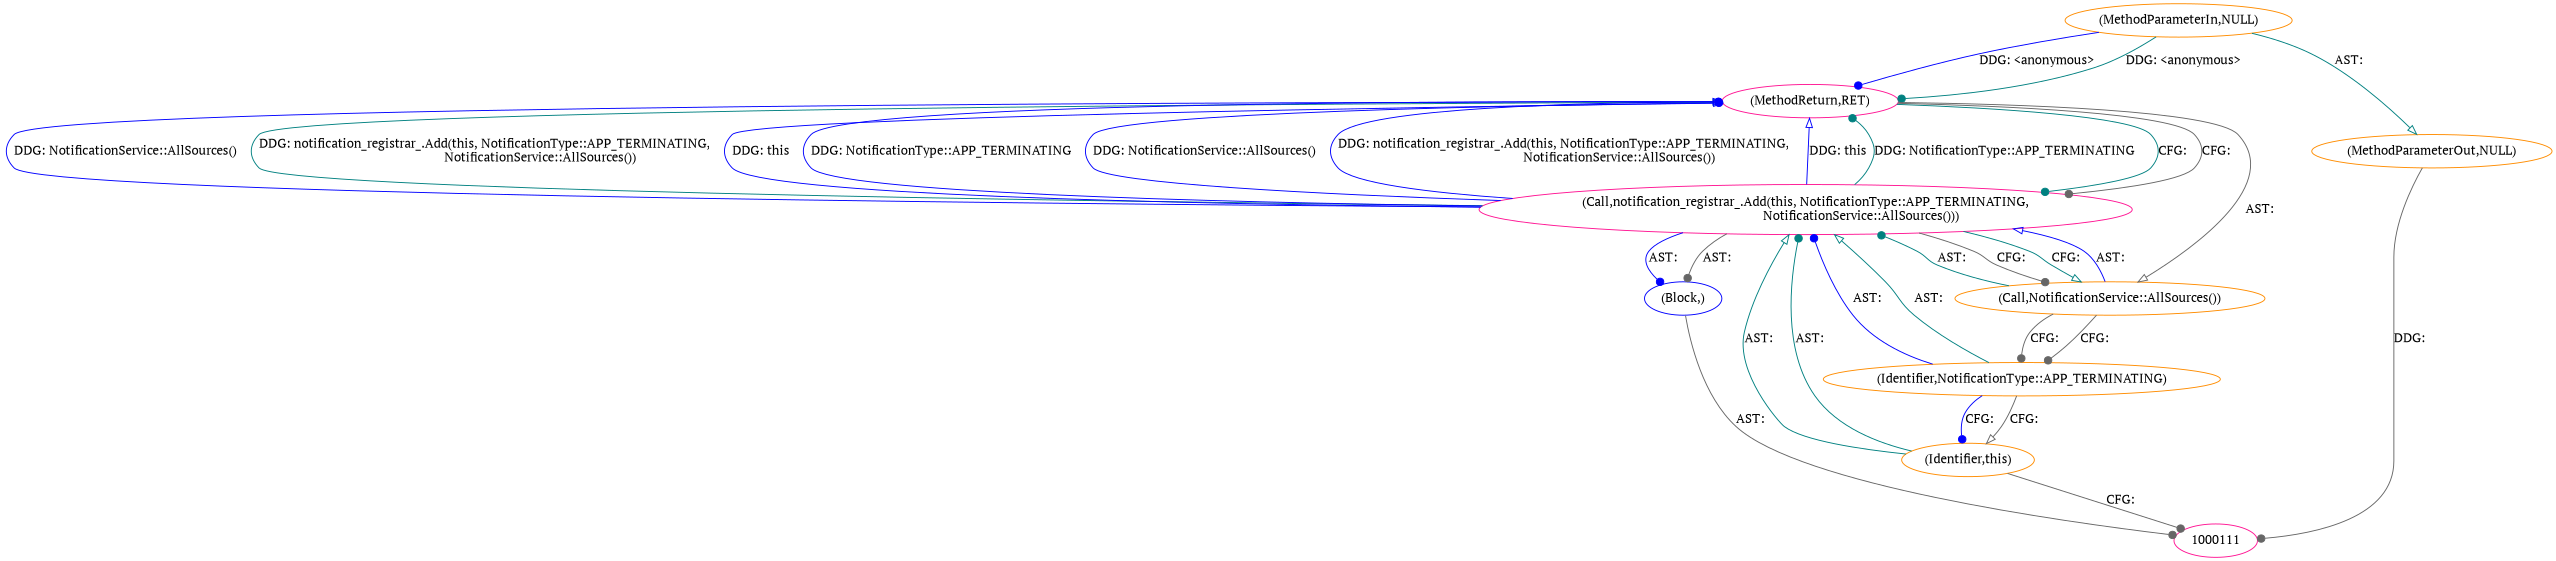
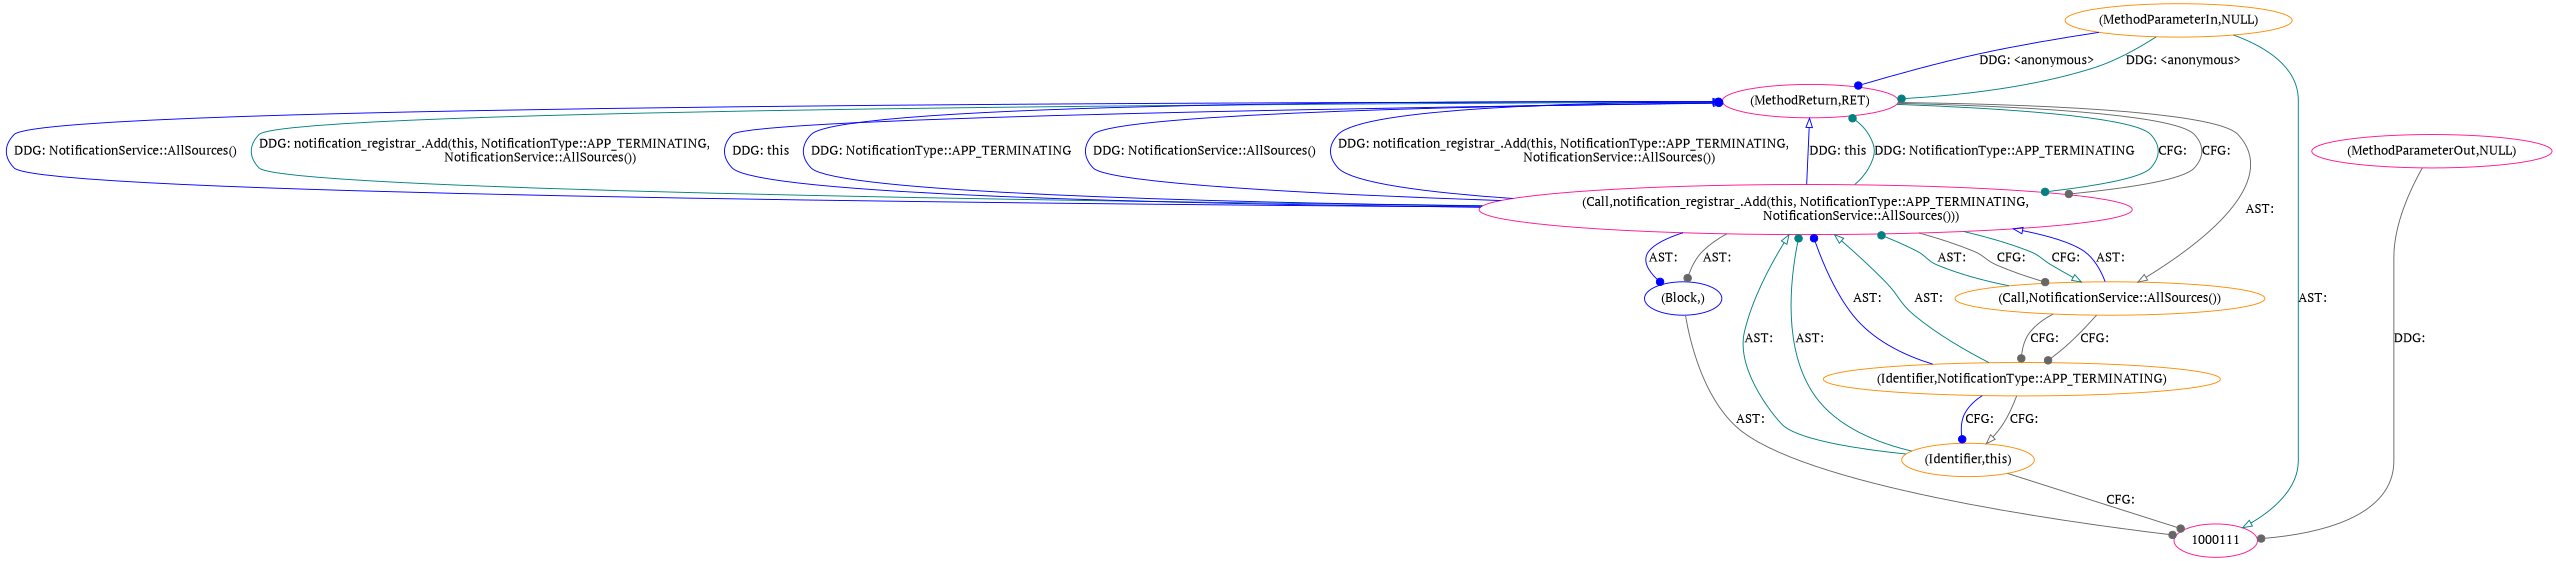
edge "(MethodParameterIn,NULL)" -> "(MethodParameterOut,NULL)": now "(MethodParameterIn,NULL)" -> "1000111"
node "(MethodParameterOut,NULL)": color darkorange -> deeppink
